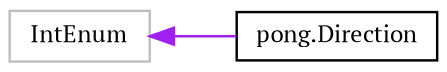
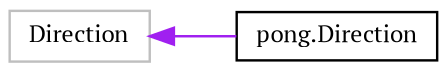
node "IntEnum": label "IntEnum" -> "Direction"
